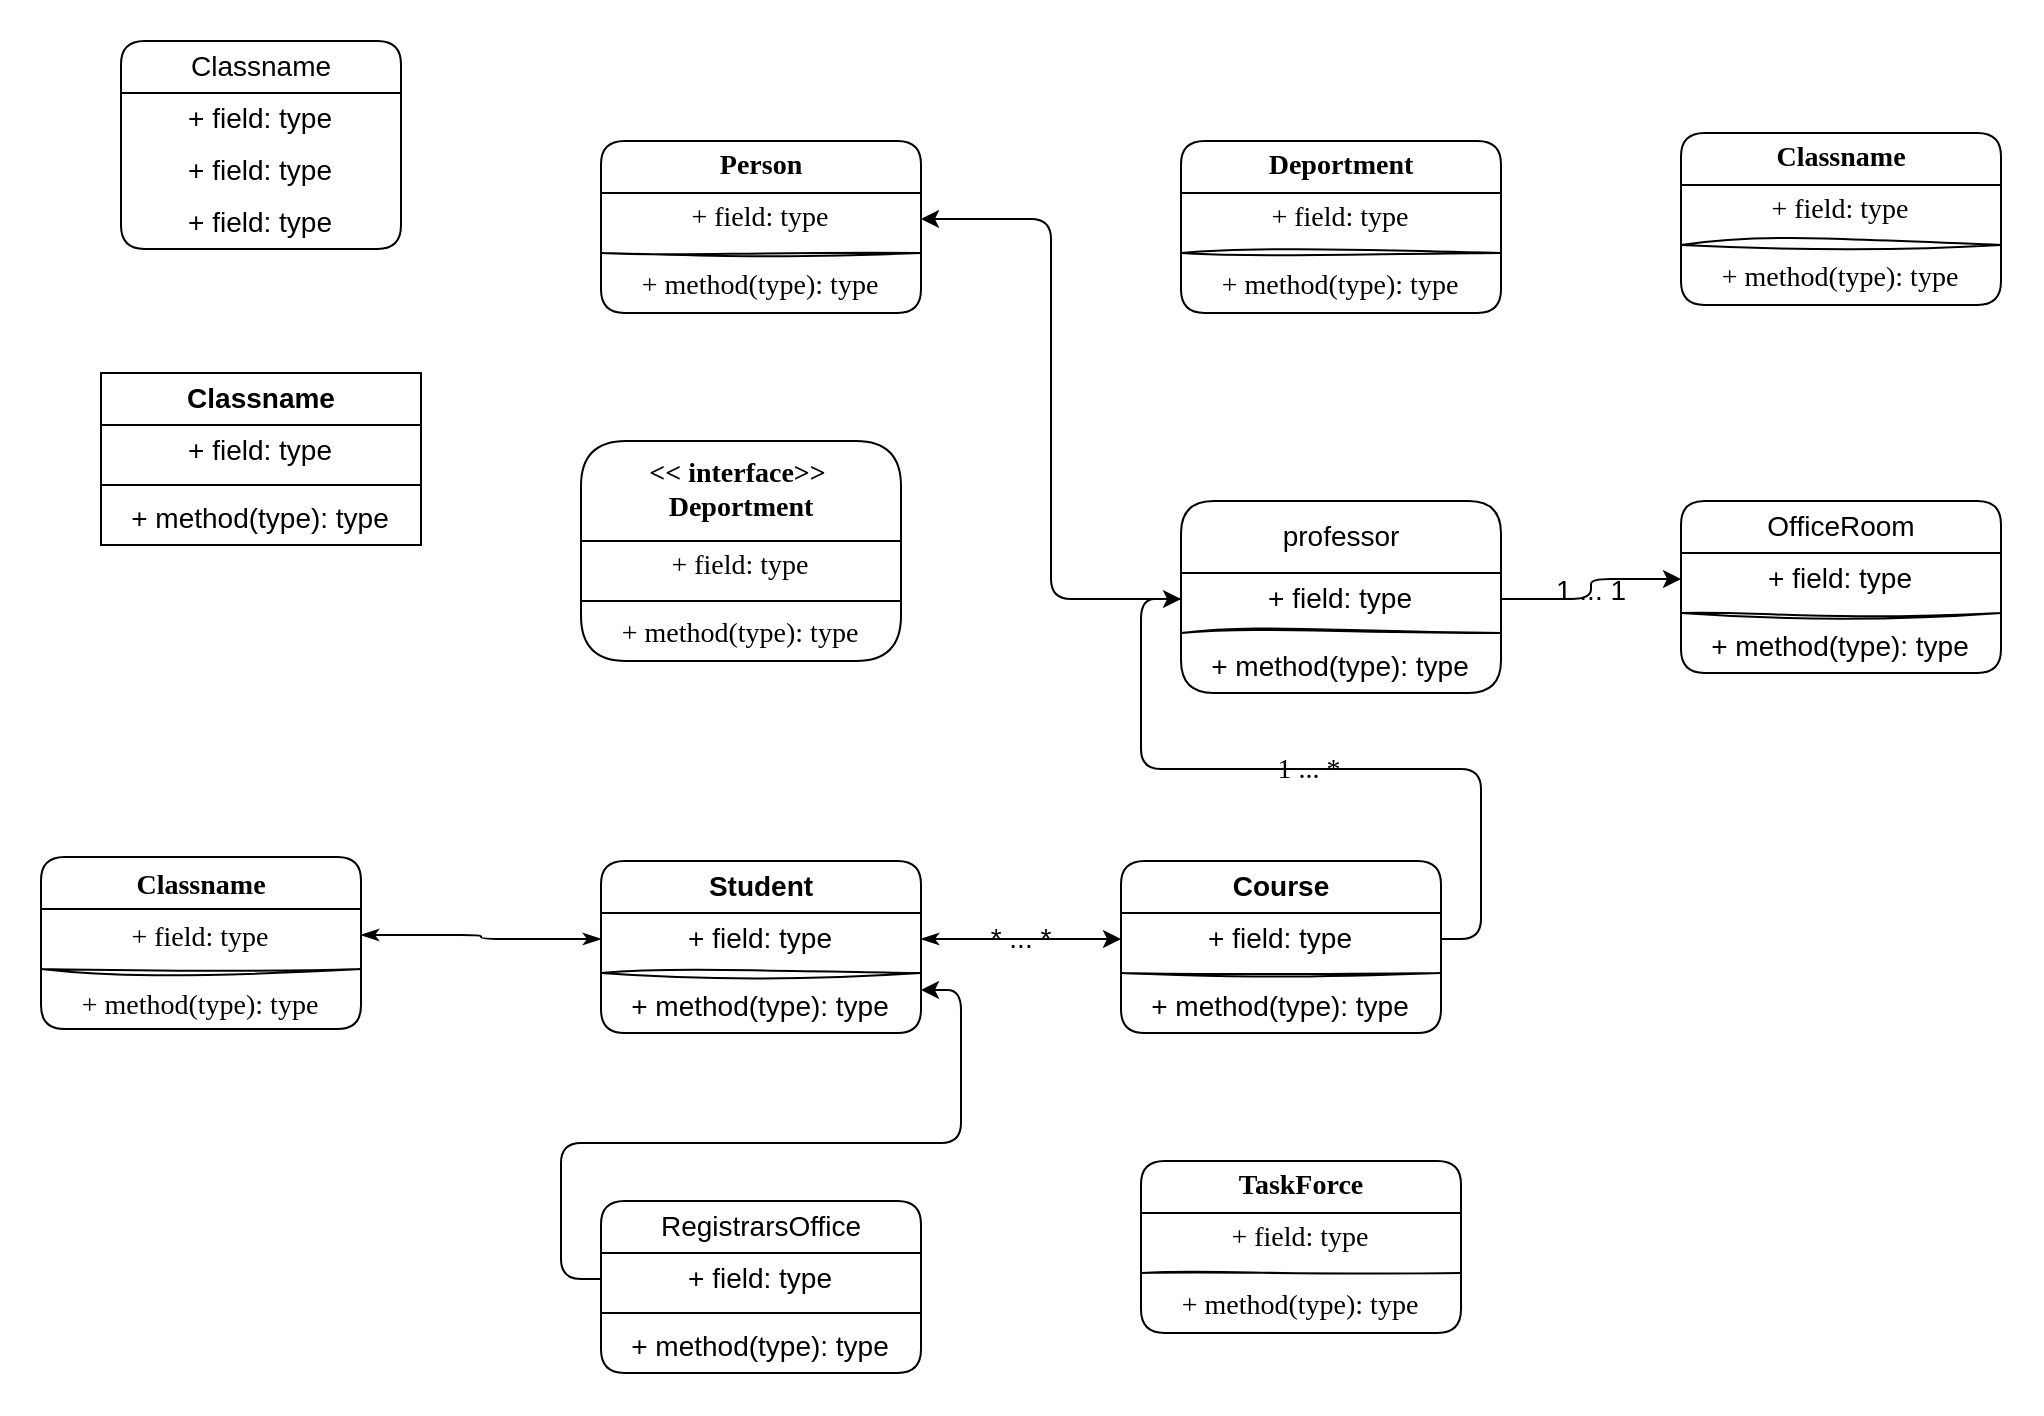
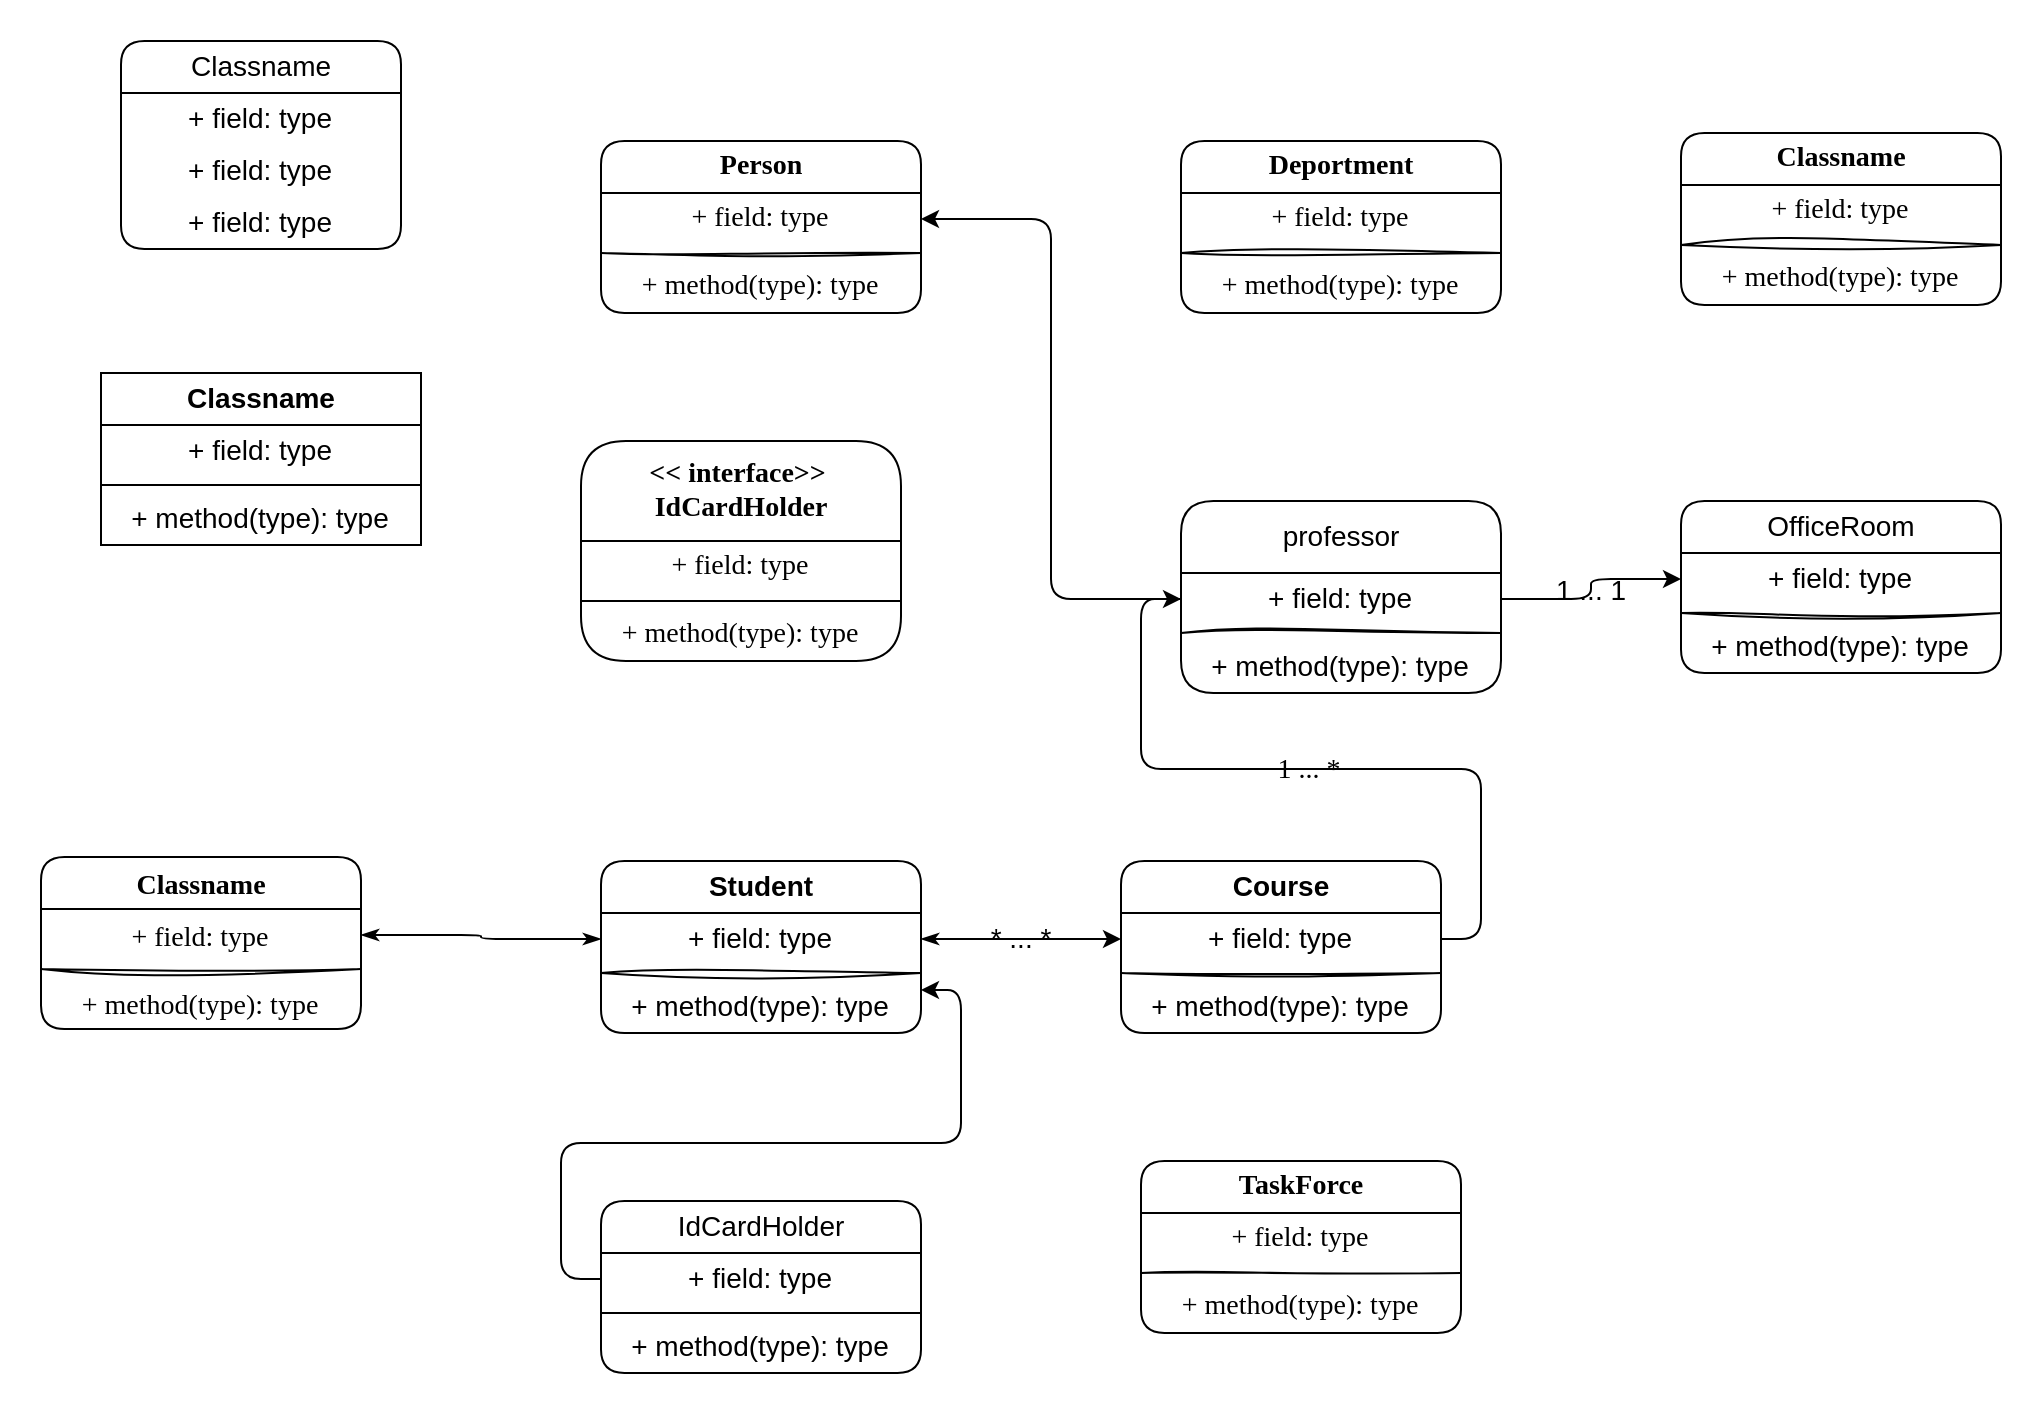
node "<< interface>> Deportment": label "<< interface>> Deportment" -> "<< interface>> IdCardHolder"
node "RegistrarsOffice": label "RegistrarsOffice" -> "IdCardHolder"
